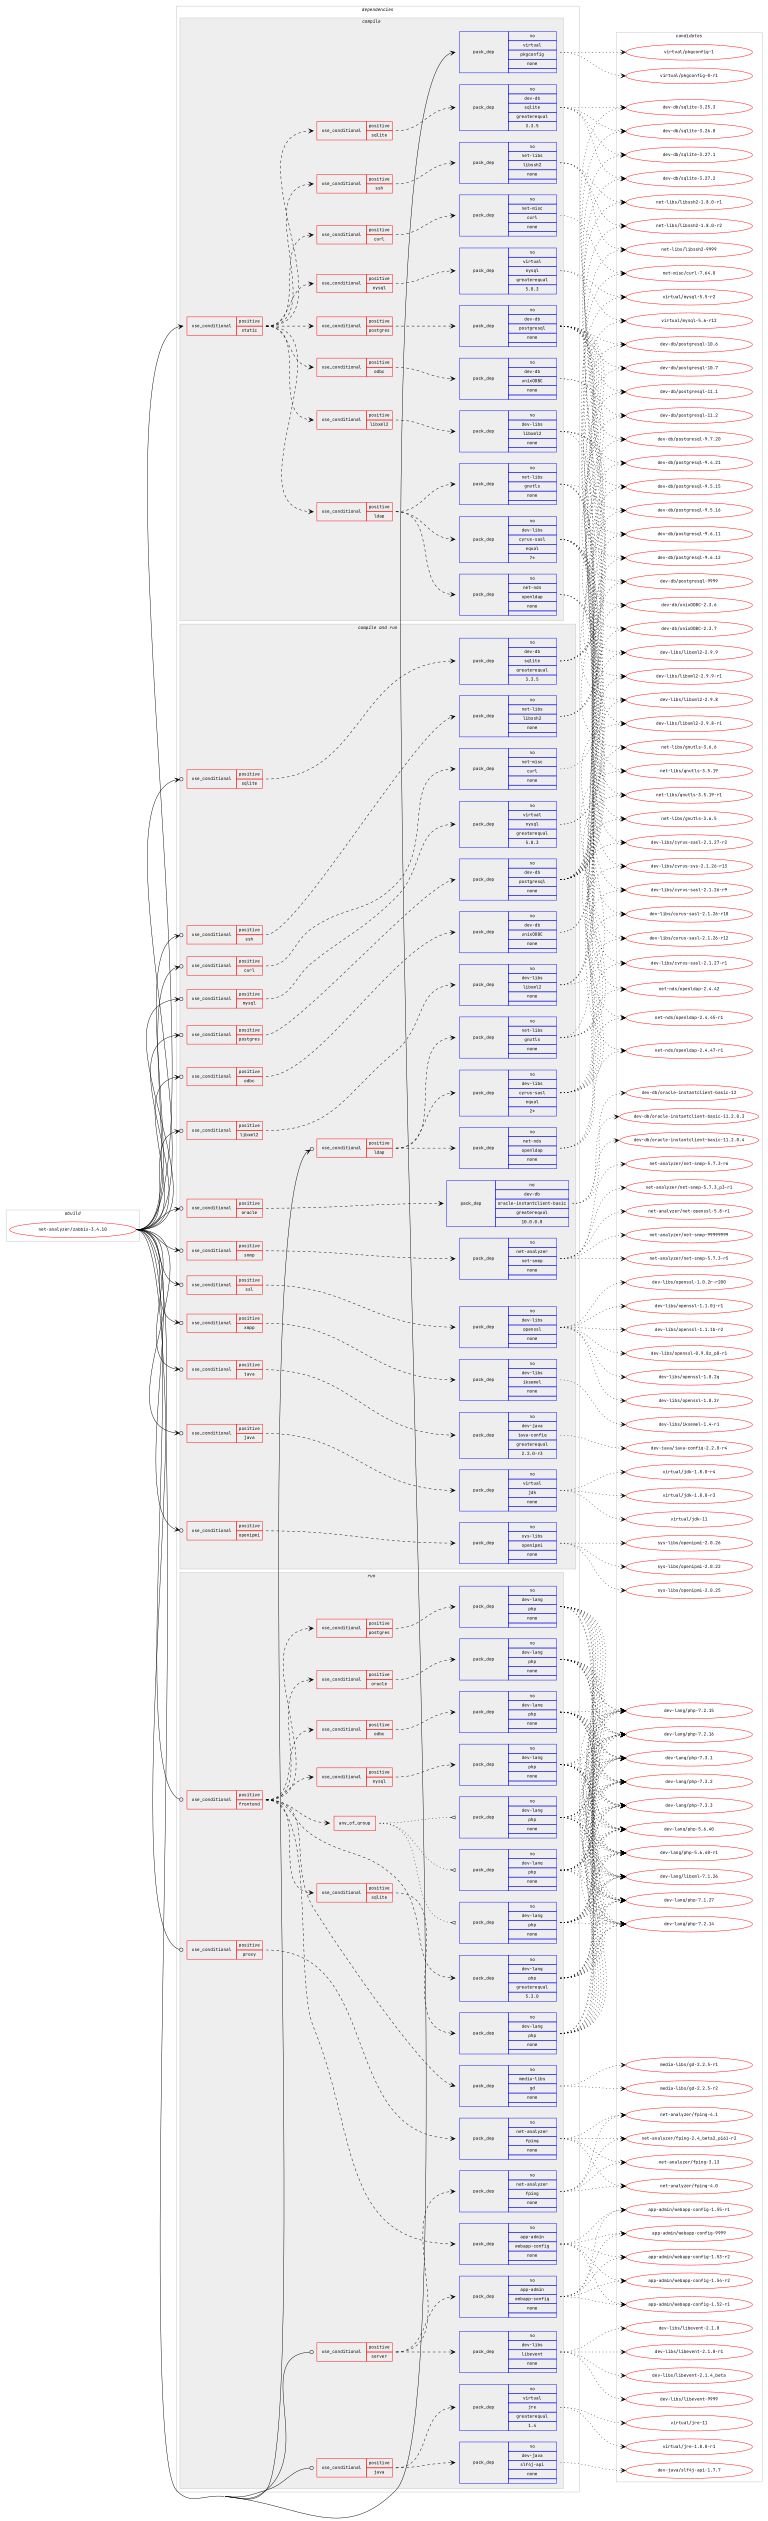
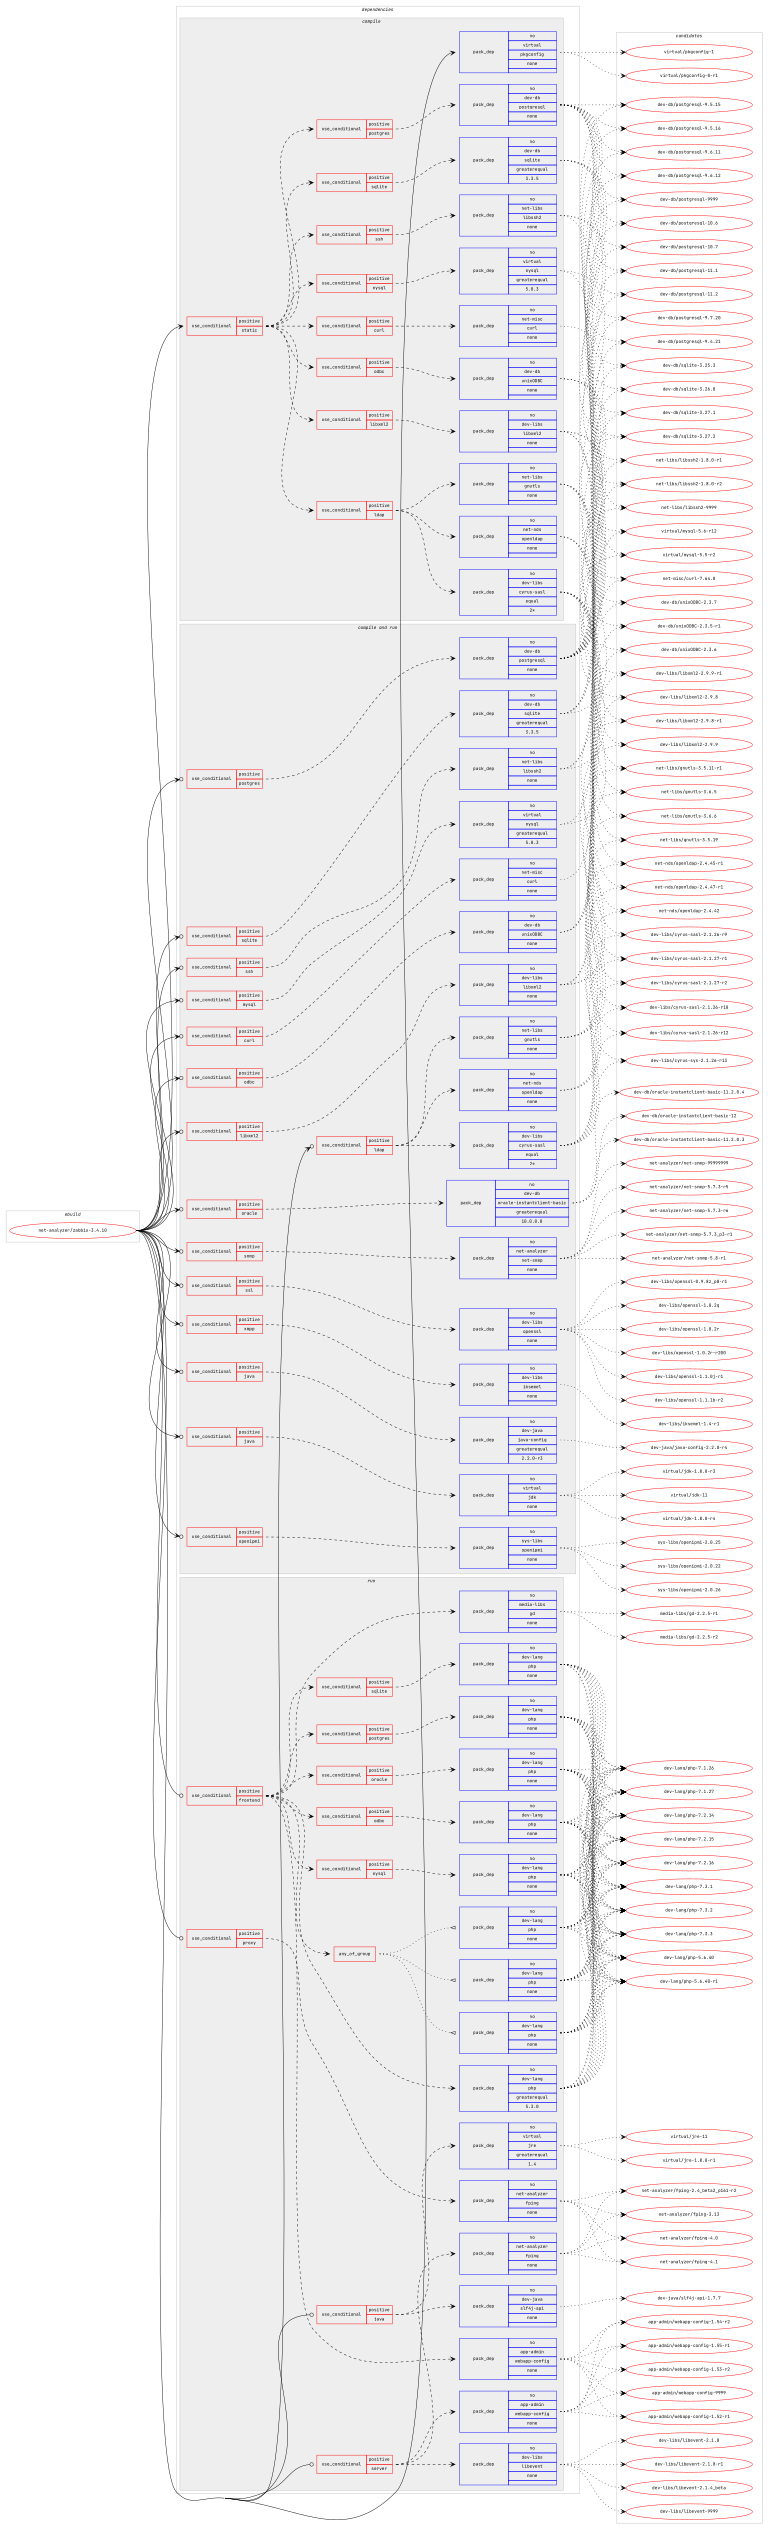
node "dev-db/unixODBC-2.3.5-r1": added
node "net-libs/gnutls-3.5.19-r1": label "net-libs/gnutls-3.5.19-r1" -> "net-libs/gnutls-3.5.11-r1"
node "net-analyzer/net-openssl-5.8-r1": label "net-analyzer/net-openssl-5.8-r1" -> "net-analyzer/net-snmp-5.8-r1"
node "dev-lang/libxml-7.1.26": label "dev-lang/libxml-7.1.26" -> "dev-lang/php-7.1.26"
